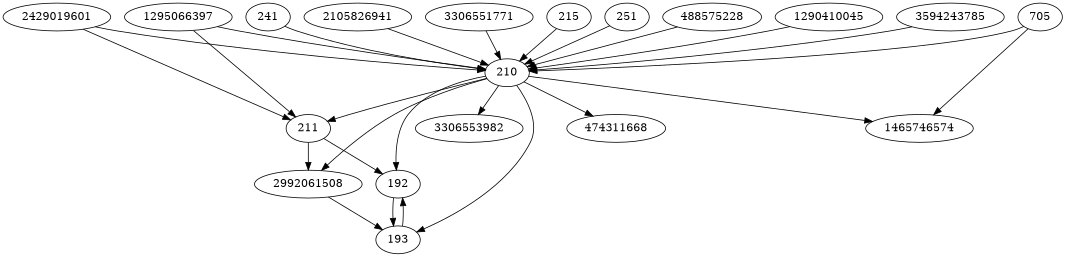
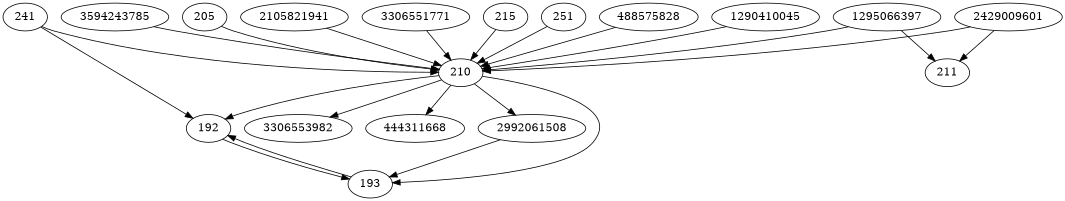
node "2429019601": label "2429019601" -> "2429009601"
node "2105826941": label "2105826941" -> "2105821941"
node "488575228": label "488575228" -> "488575828"
node "705": label "705" -> "205"
edge "210" -> "211": removed
node "474311668": label "474311668" -> "444311668"
node "1465746574": removed
edge "211" -> "2992061508": removed
edge "211" -> "192": now "241" -> "192"
